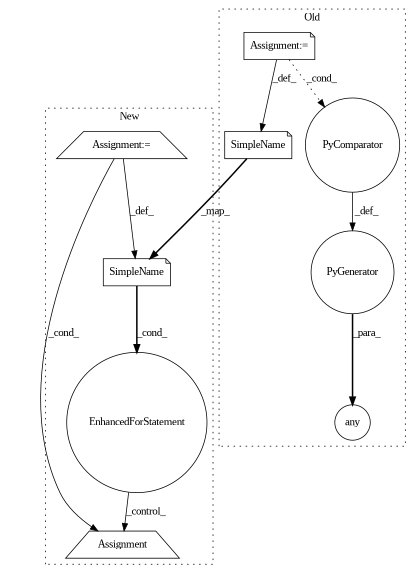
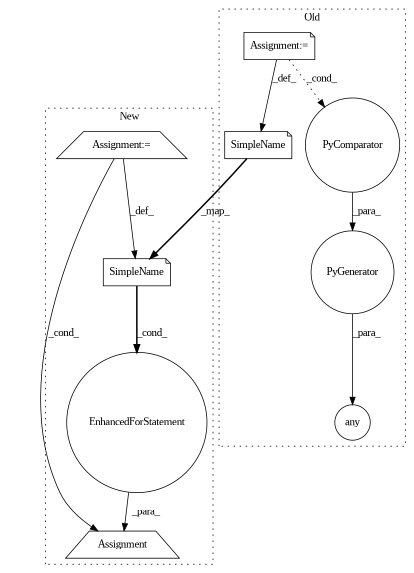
edge "PyComparator" -> "PyGenerator": label "_def_" -> "_para_"
edge "PyGenerator" -> "any": style bold -> solid
edge "EnhancedForStatement" -> "Assignment": label "_control_" -> "_para_"
